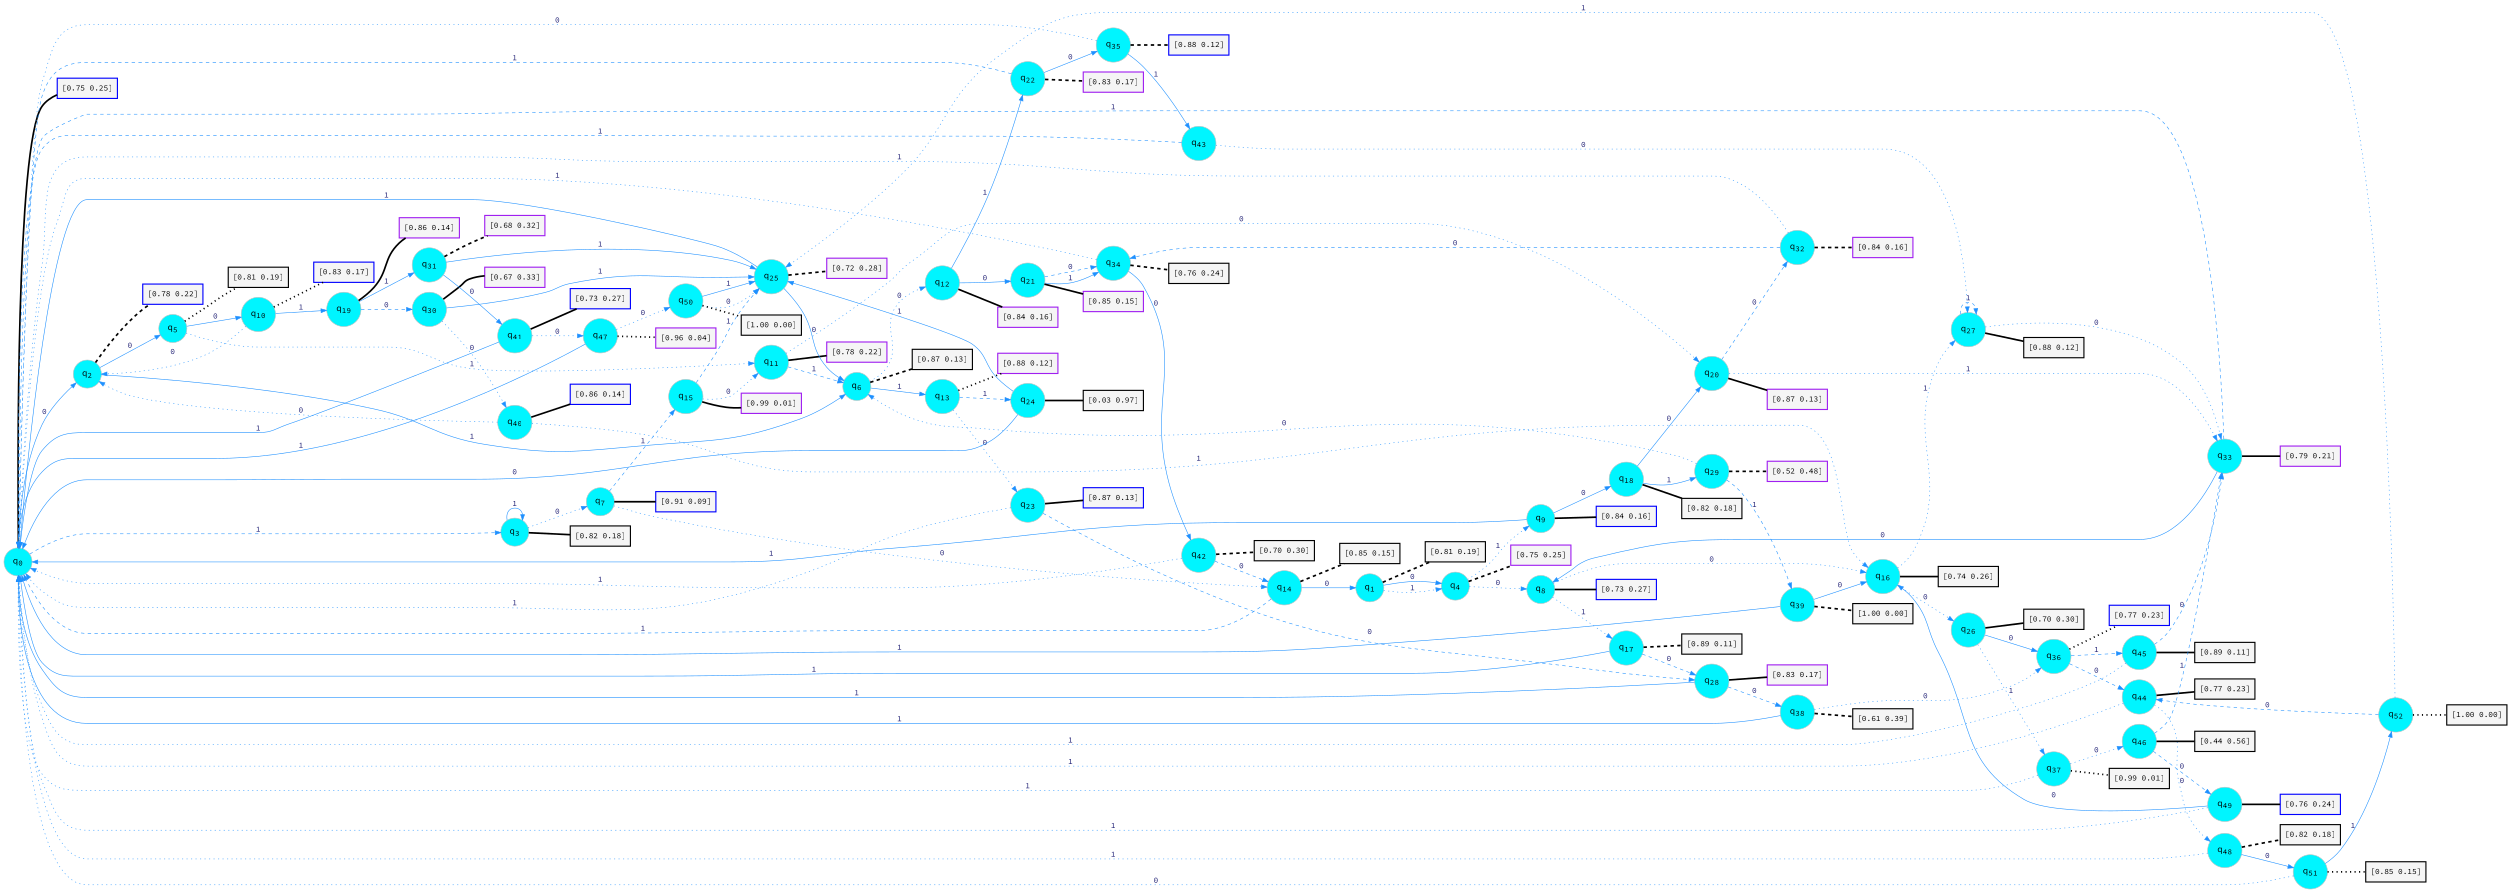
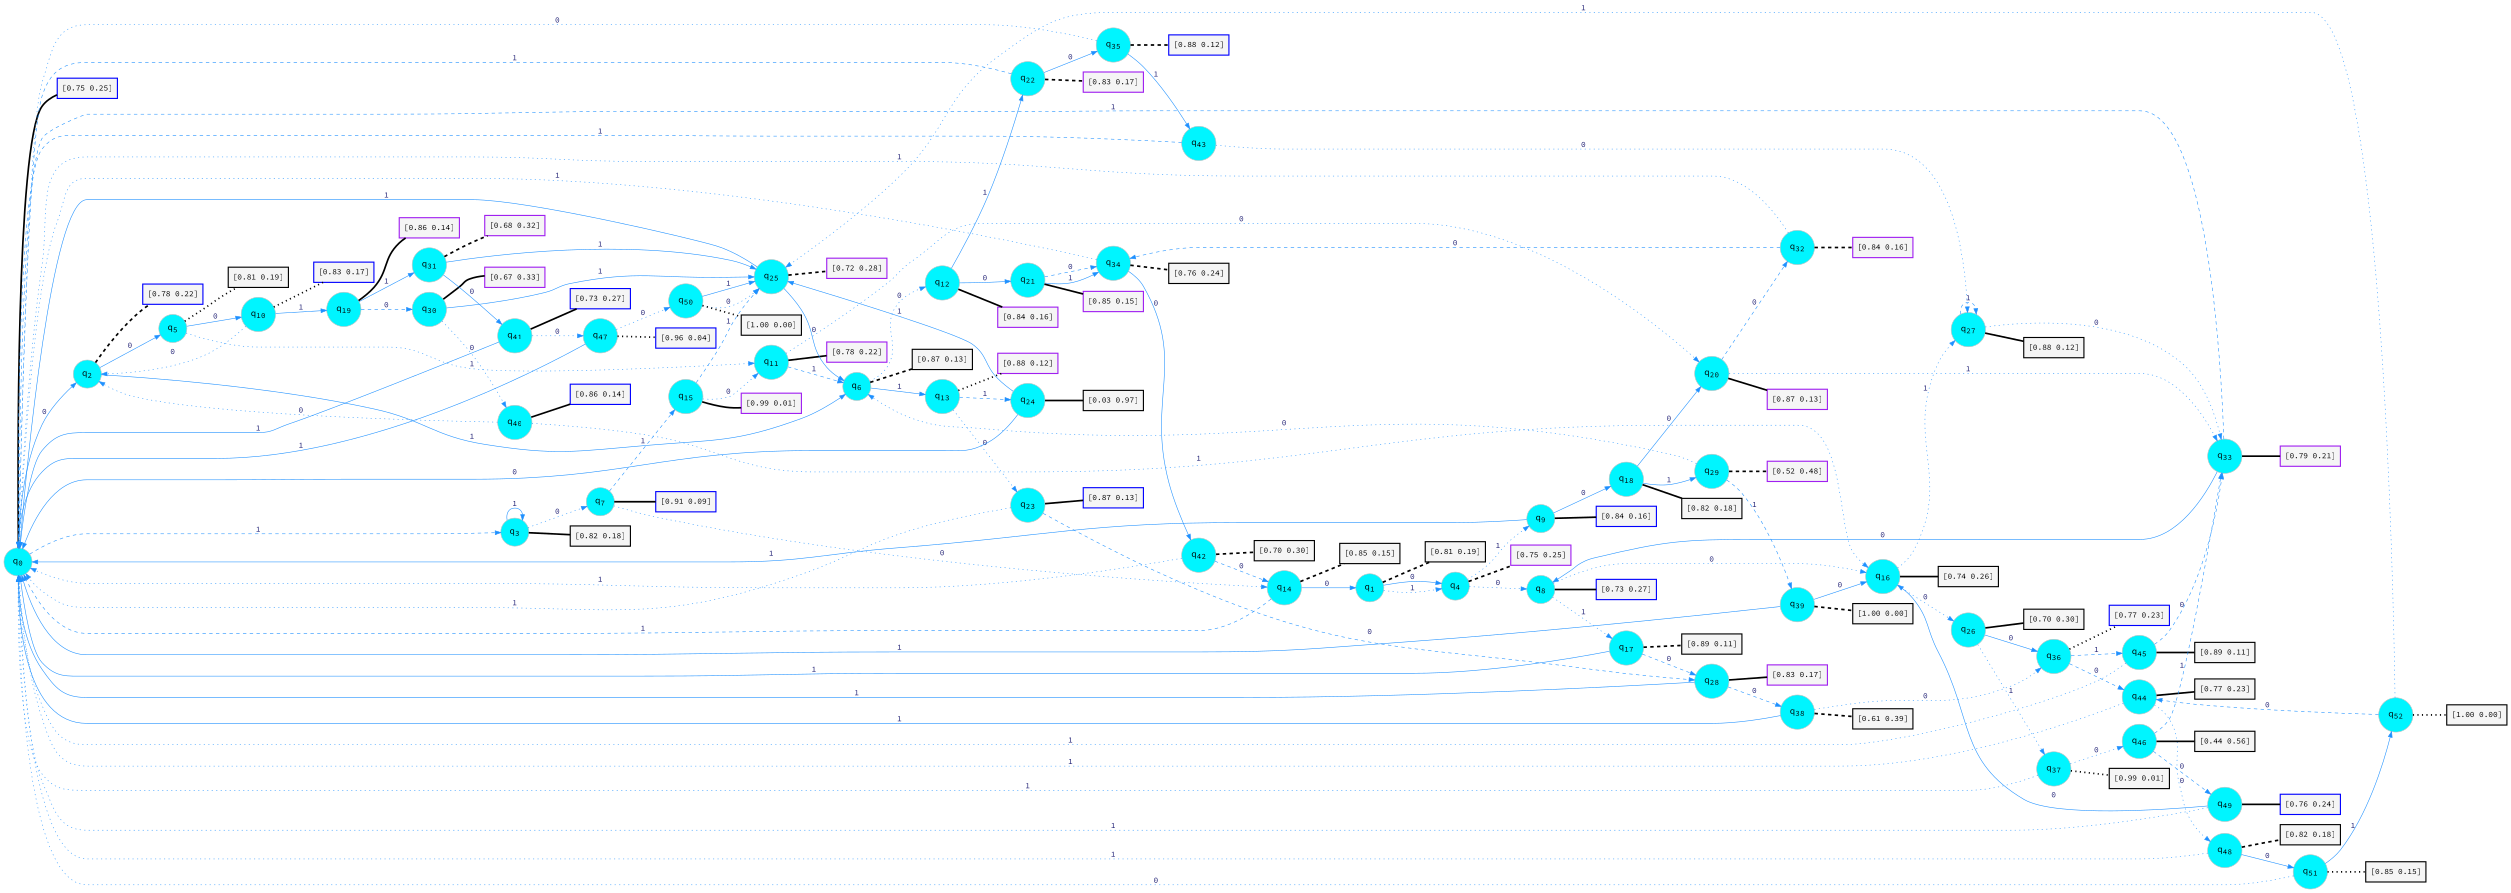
node "[0.96 0.04]": color purple -> blue
